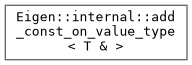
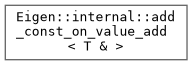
node "Eigen::internal::add _const_on_value_type < T & >": label "Eigen::internal::add _const_on_value_type < T & >" -> "Eigen::internal::add _const_on_value_add < T & >"
